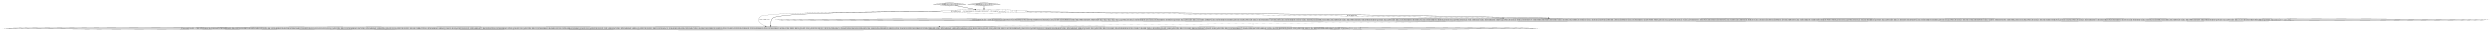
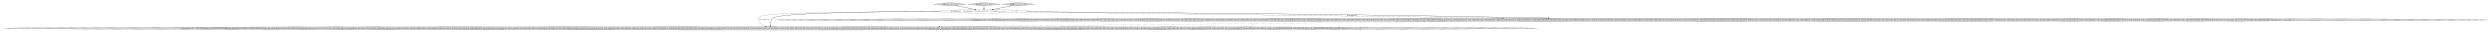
node "setup['1', '0', '0']": added
